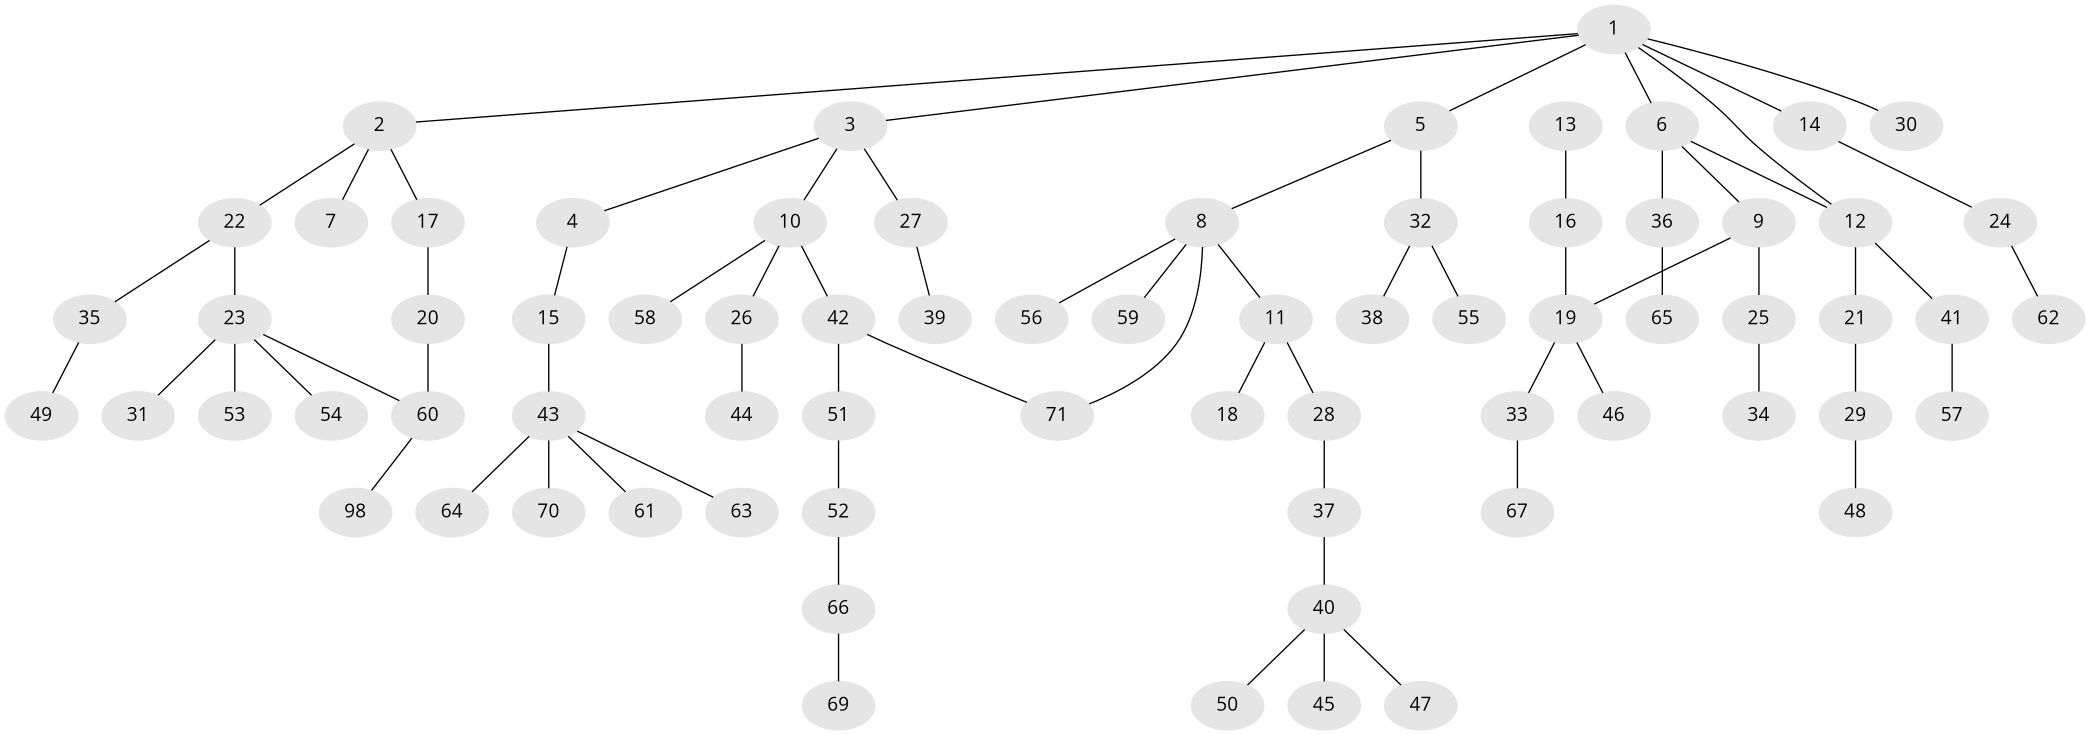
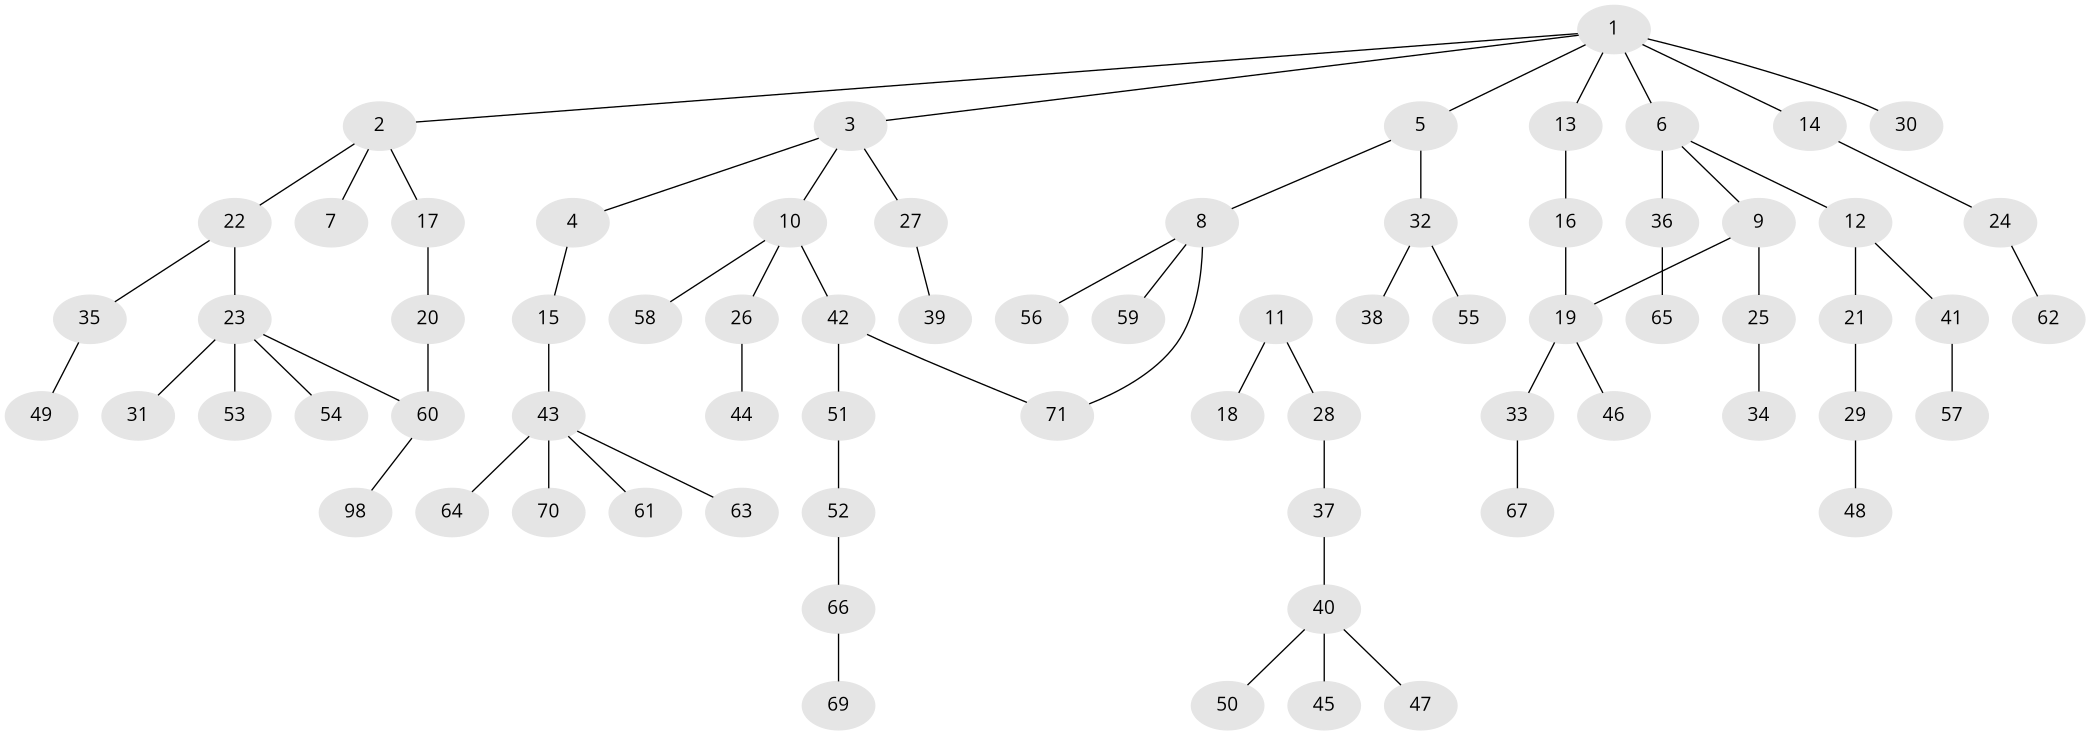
edge "1" -- "12": now "1" -- "13"
edge "8" -- "11": removed
